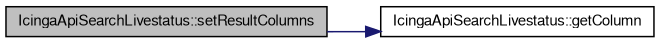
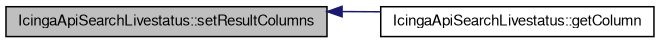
edge "IcingaApiSearchLivestatus::setResultColumns" -> "IcingaApiSearchLivestatus::getColumn": reversed
